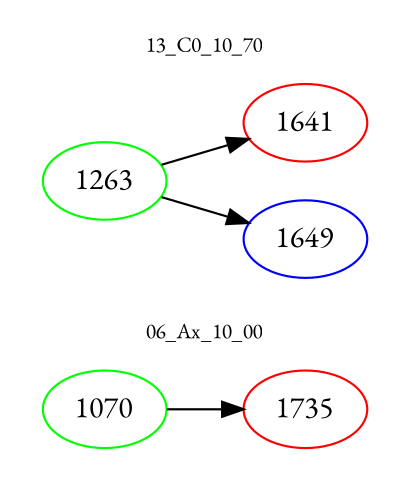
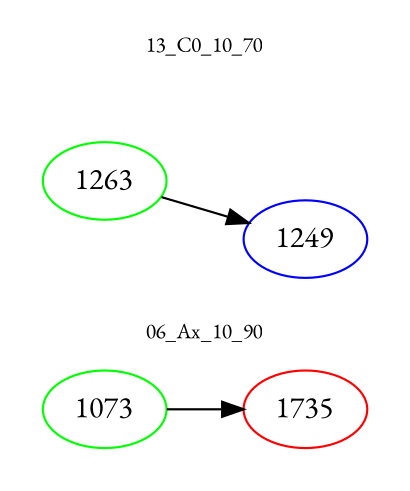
node "1641": removed
node "1649": label "1649" -> "1249"
cluster "06_Ax_10_00": label "06_Ax_10_00" -> "06_Ax_10_90"
node "1070": label "1070" -> "1073"
